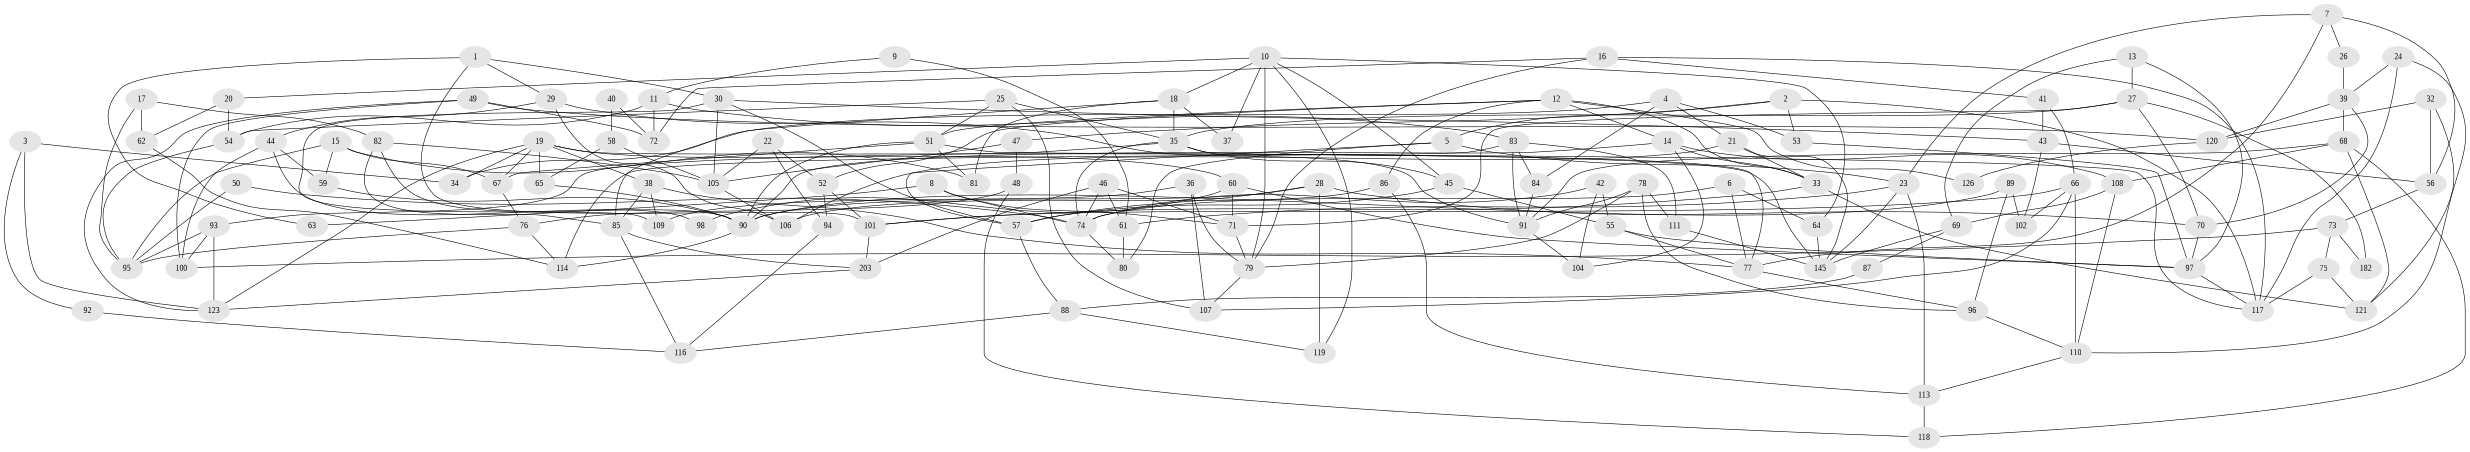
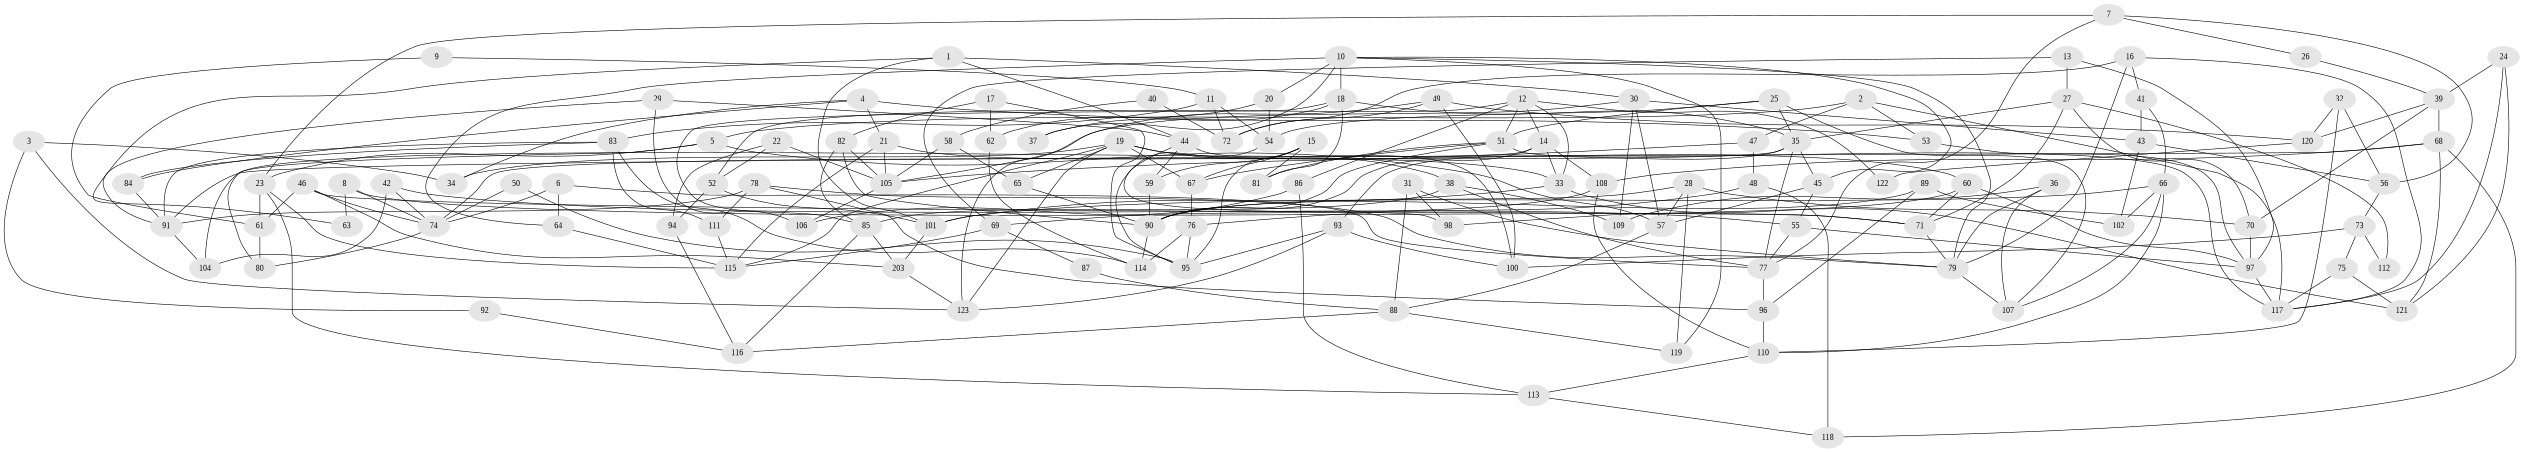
edge "1" -- "29": now "1" -- "44"
edge "21" -- "106": now "21" -- "105"
node "31": added
node "126": label "126" -> "122"
node "145": label "145" -> "115"
node "182": label "182" -> "112"
